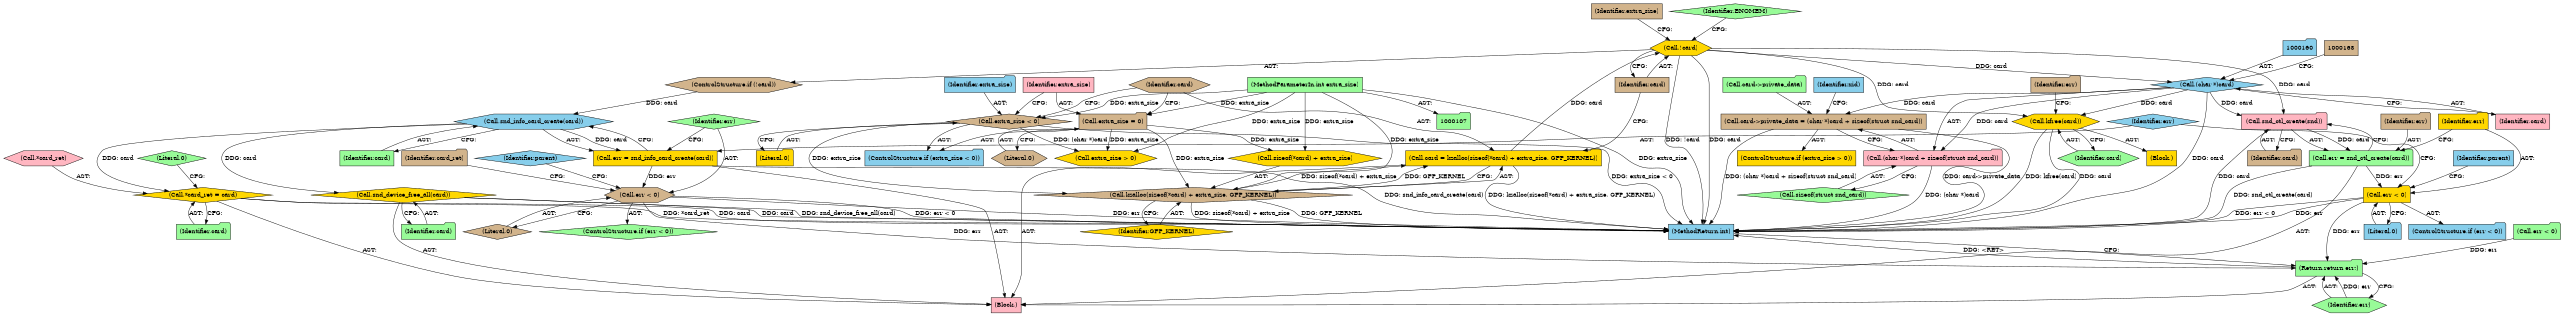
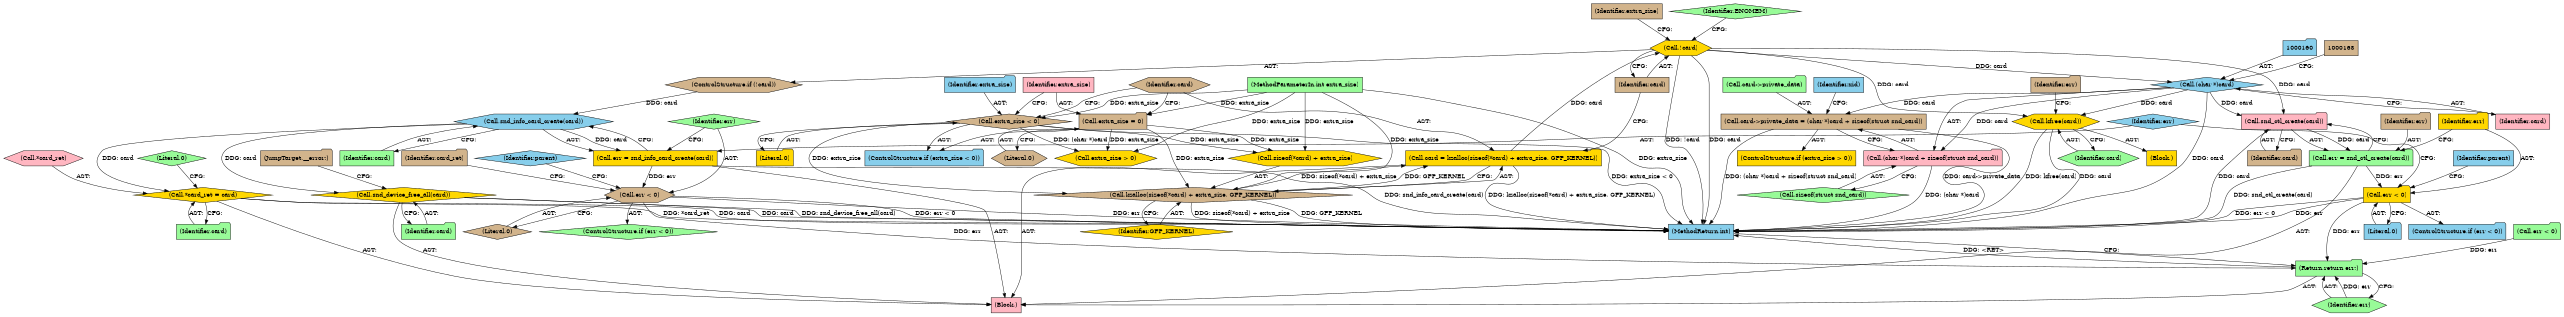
node "1000107": removed
node "(Call,snd_ctl_create(snd))": label "(Call,snd_ctl_create(snd))" -> "(Call,snd_ctl_create(card))"
edge "(Call,extra_size < 0)" -> "(Call,sizeof(*card) + extra_size)": added, label "DDG: extra_size"
node "(JumpTarget,__error:)": added
